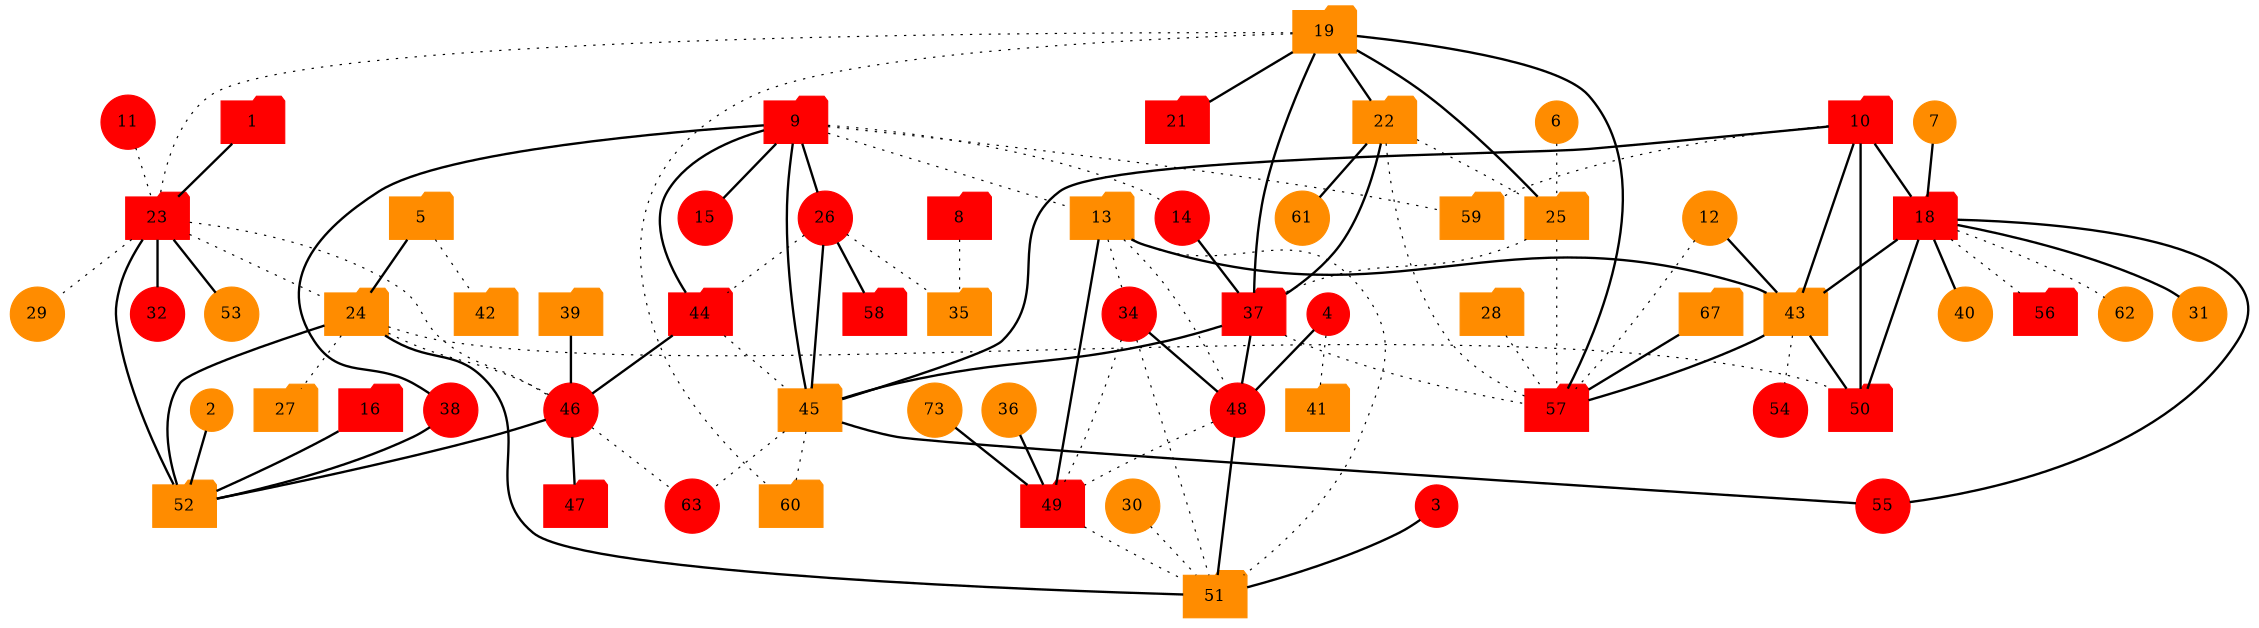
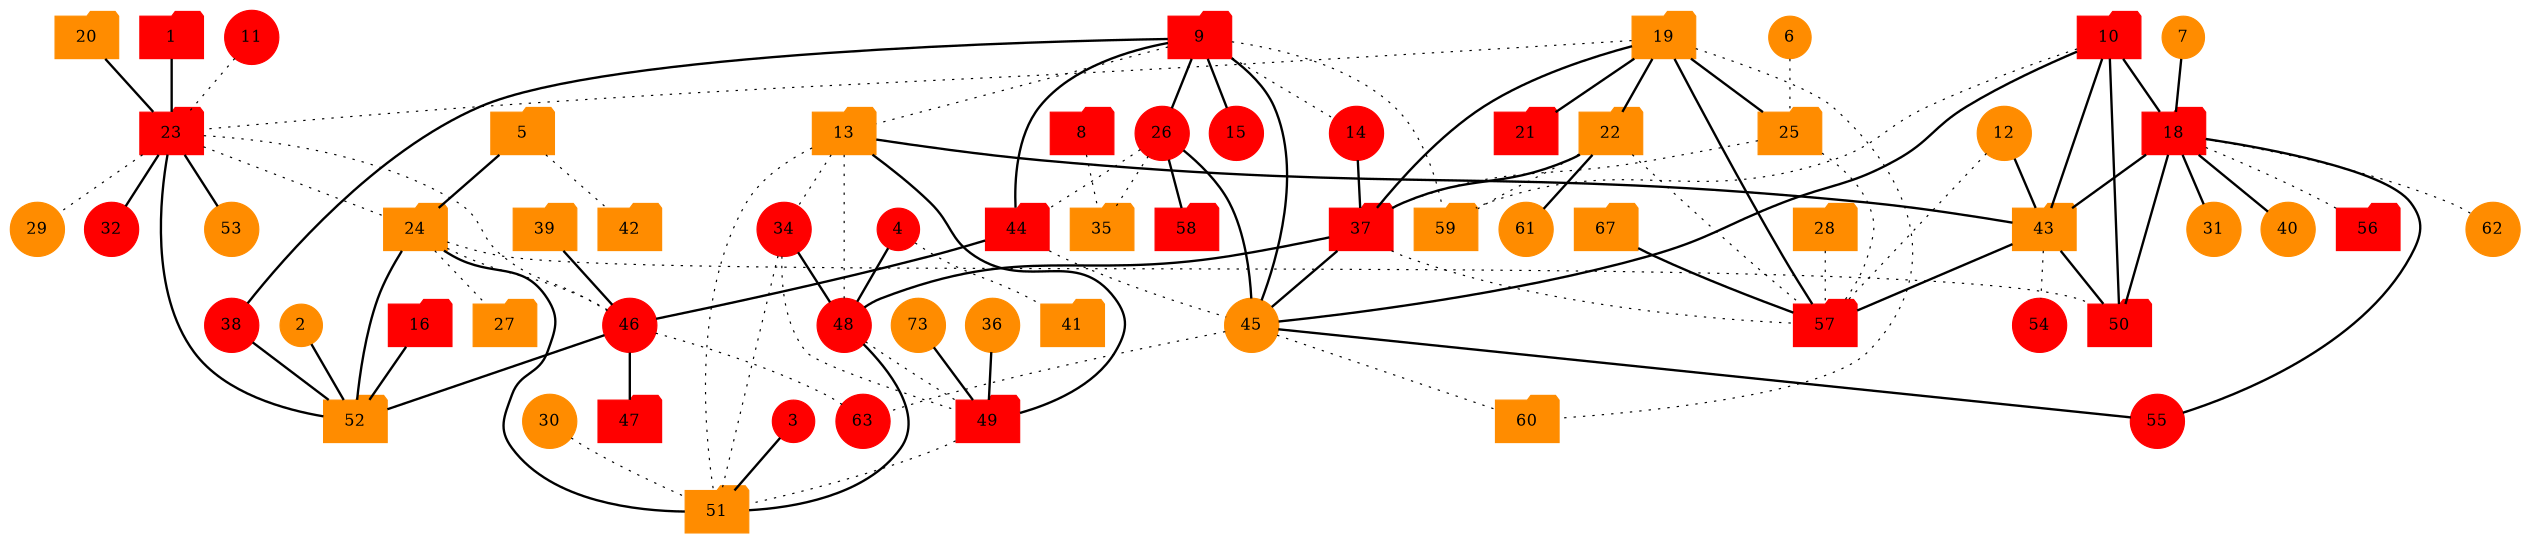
node "20": added
edge "22" -- "25": now "22" -- "59"
node "45": shape folder -> circle
